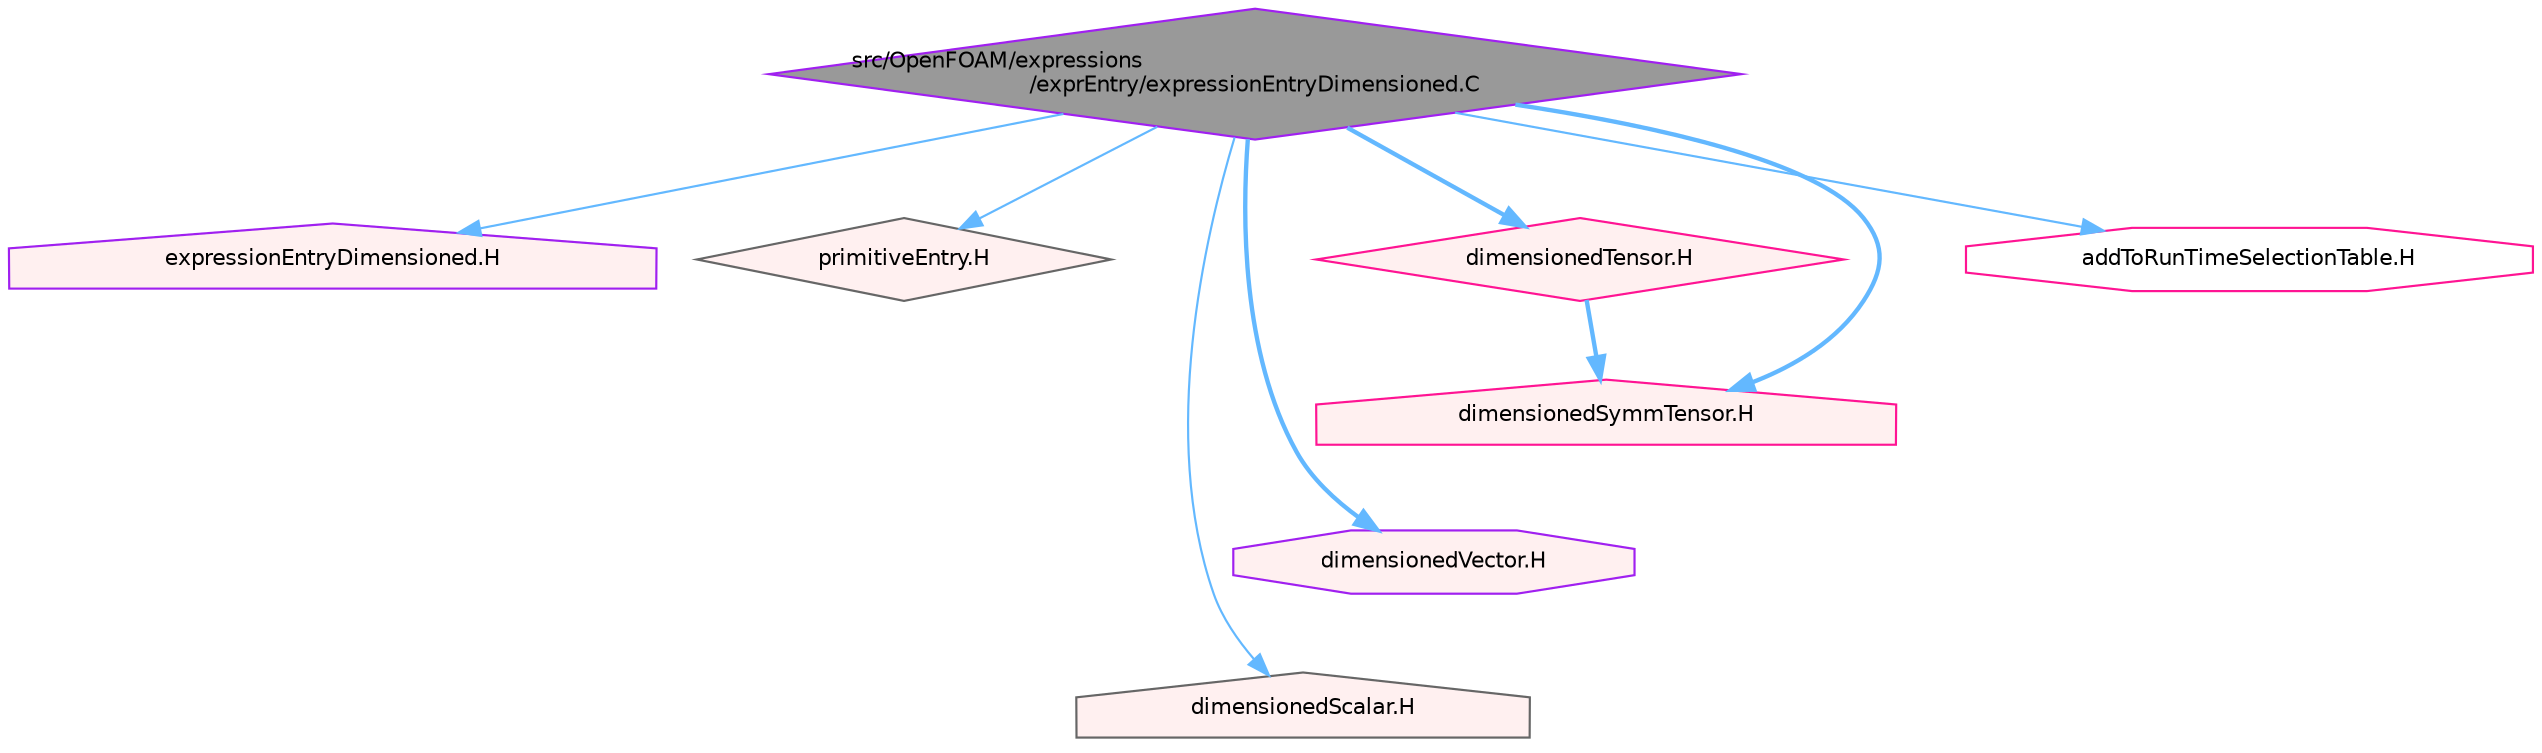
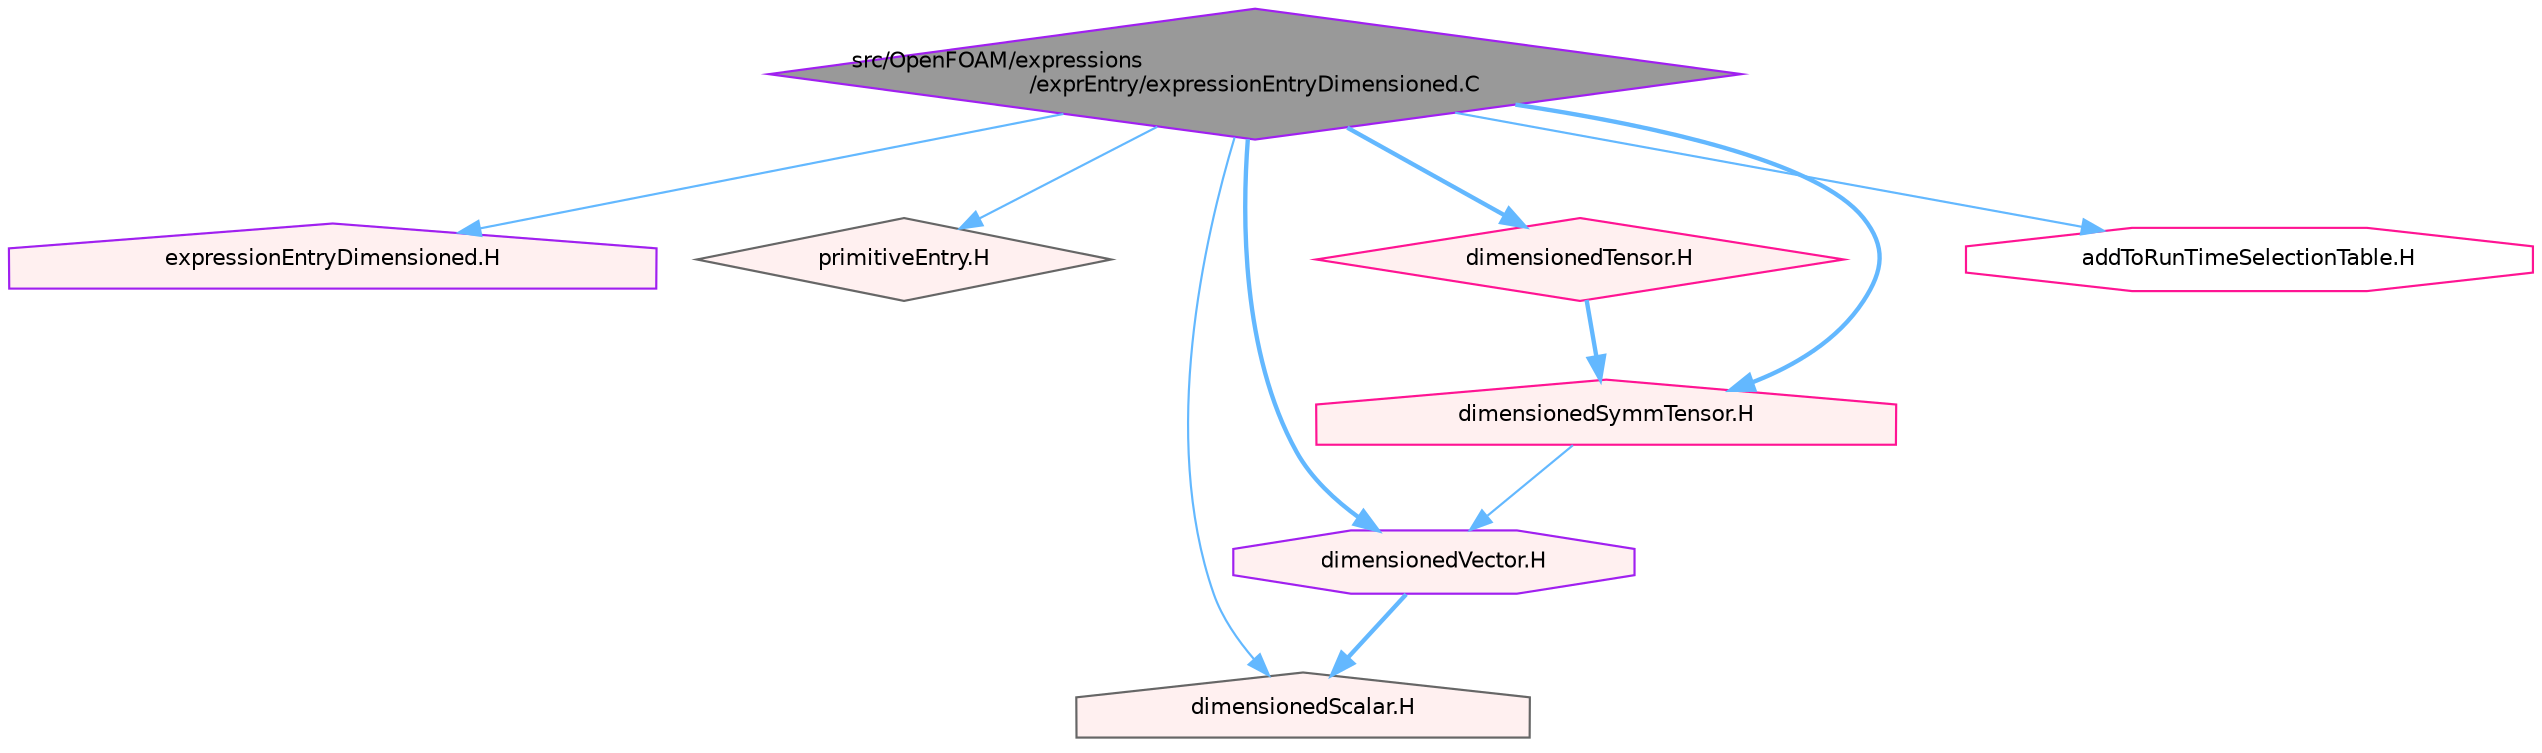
edge "dimensionedSymmTensor.H" -> "dimensionedVector.H": added
edge "dimensionedVector.H" -> "dimensionedScalar.H": added
